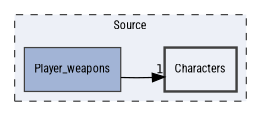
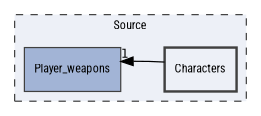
edge "Player_weapons" -> "Characters": reversed
